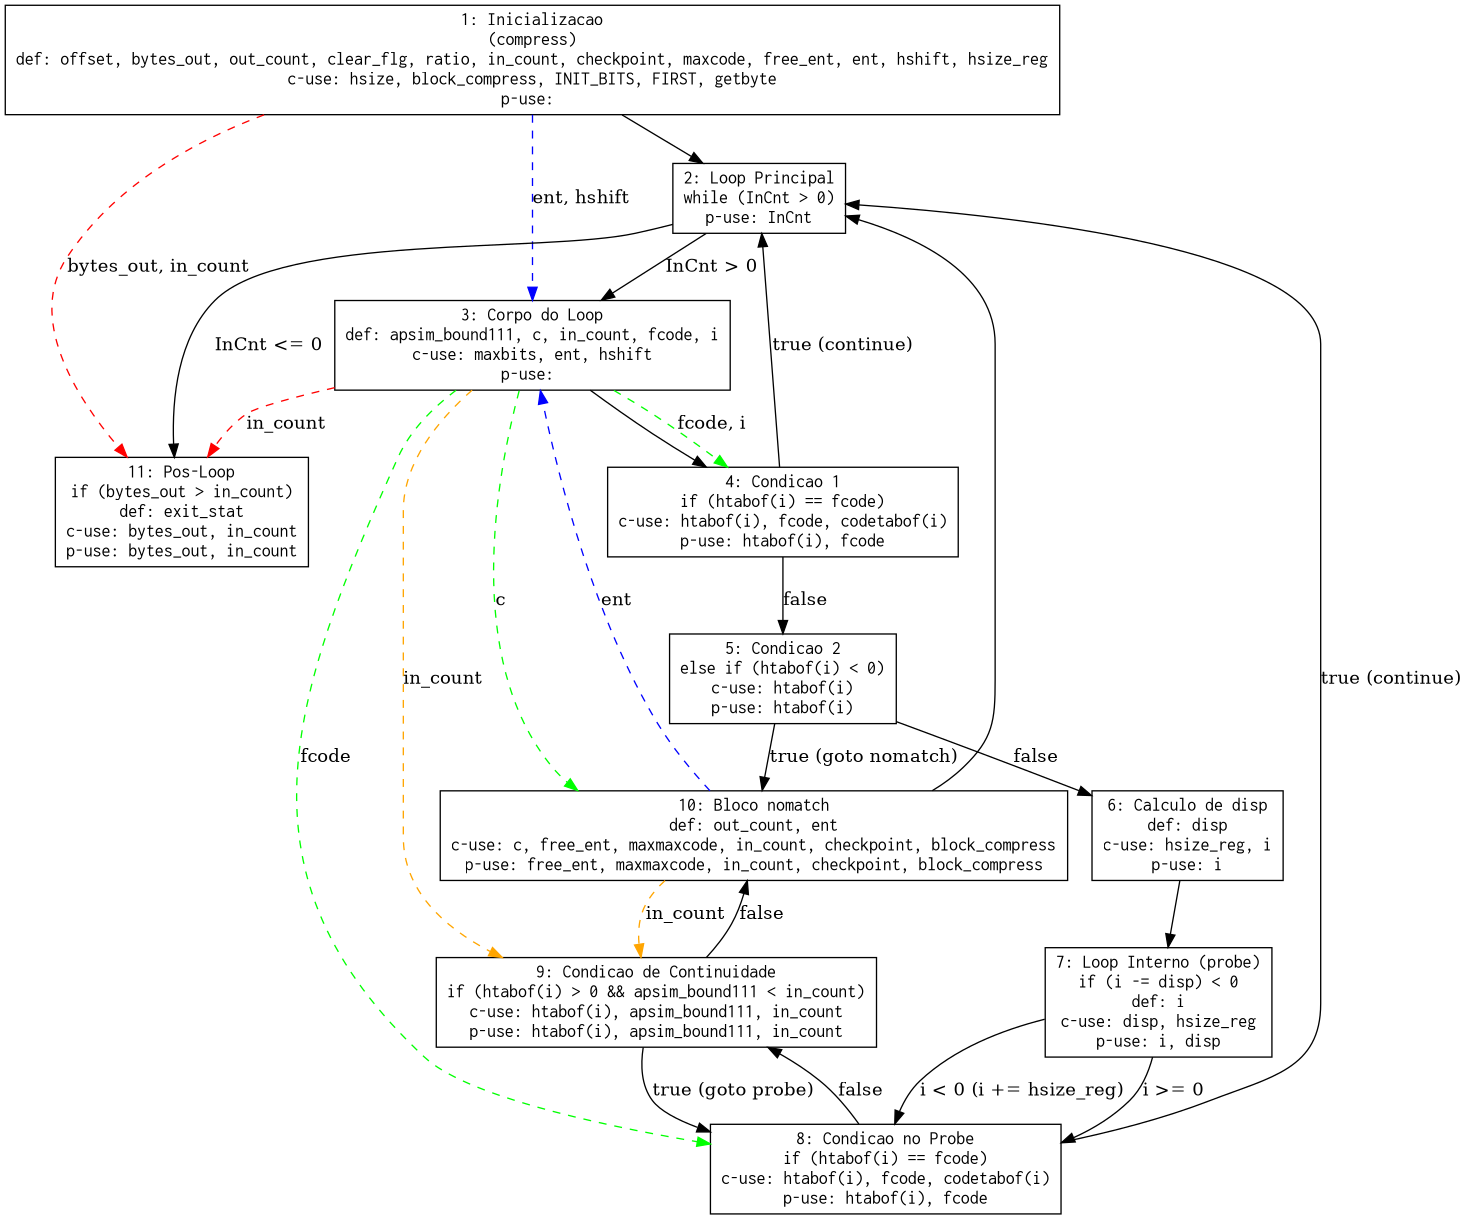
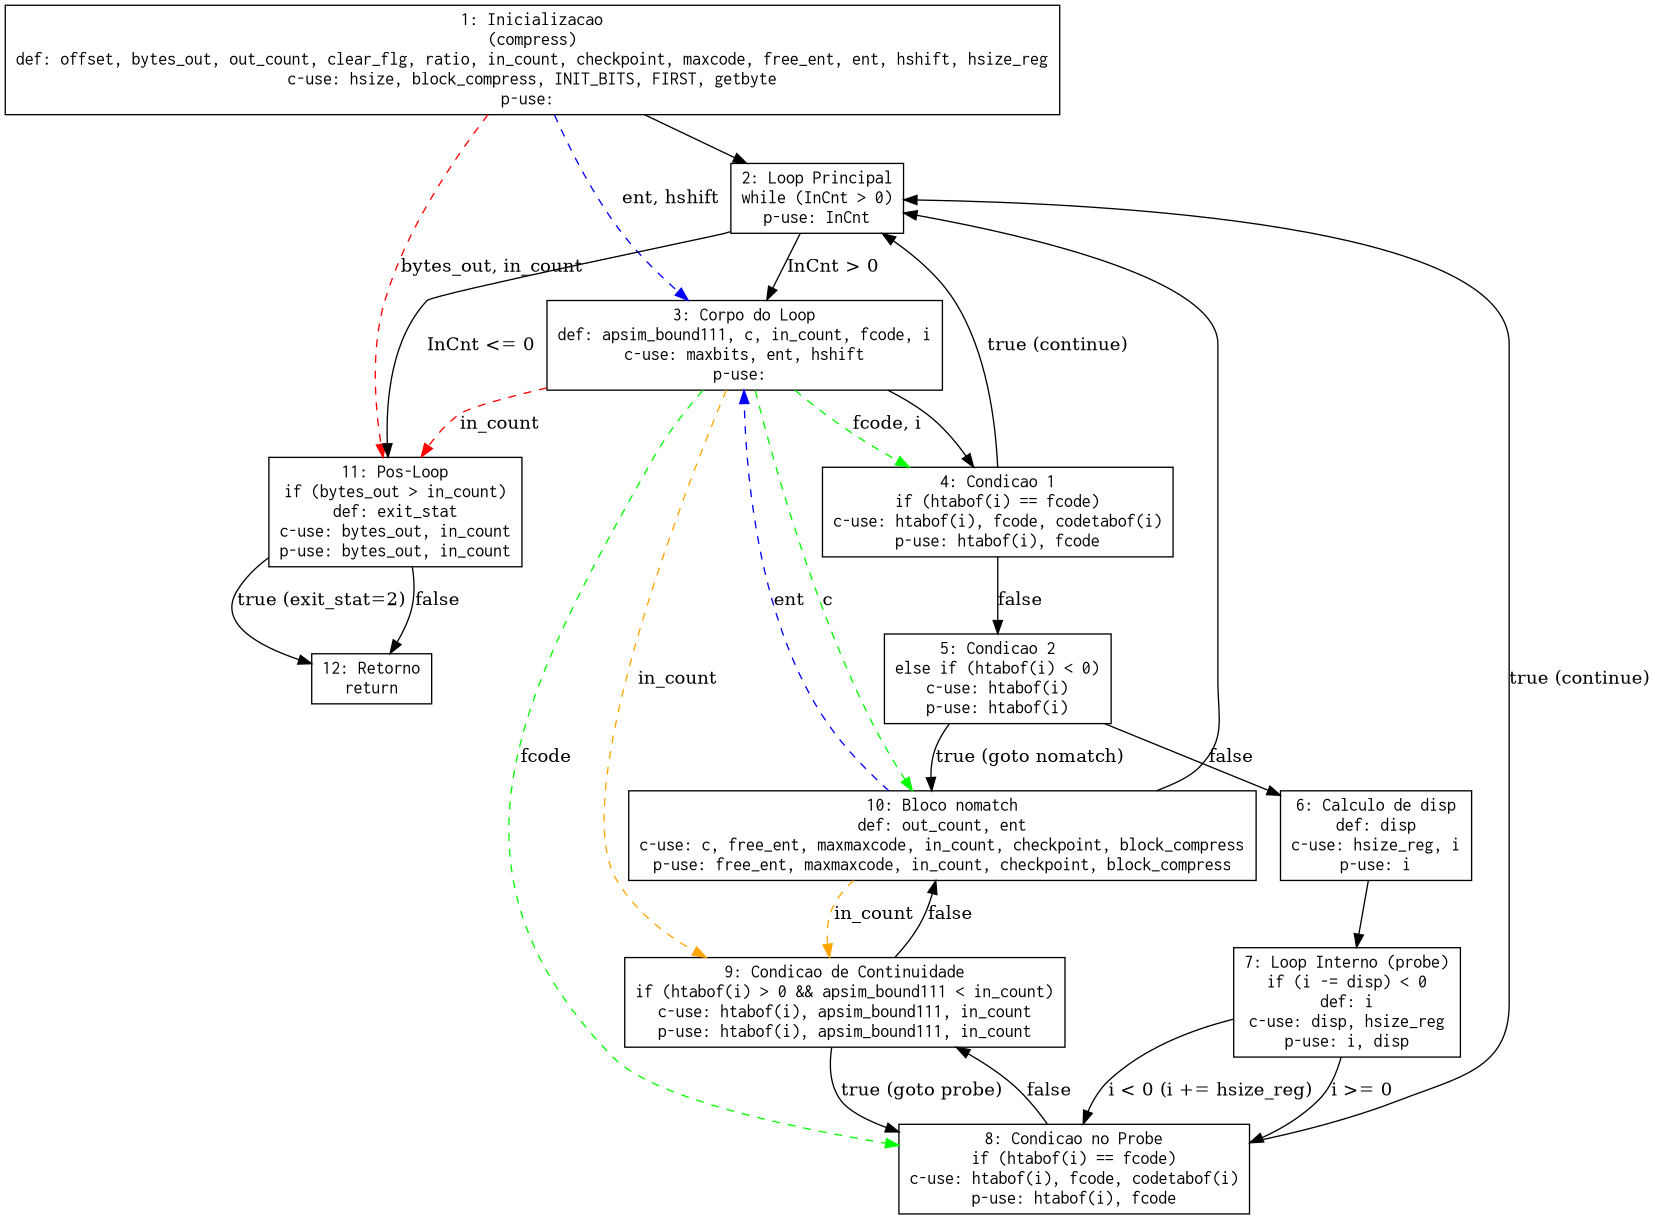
node "12: Retorno return": added
